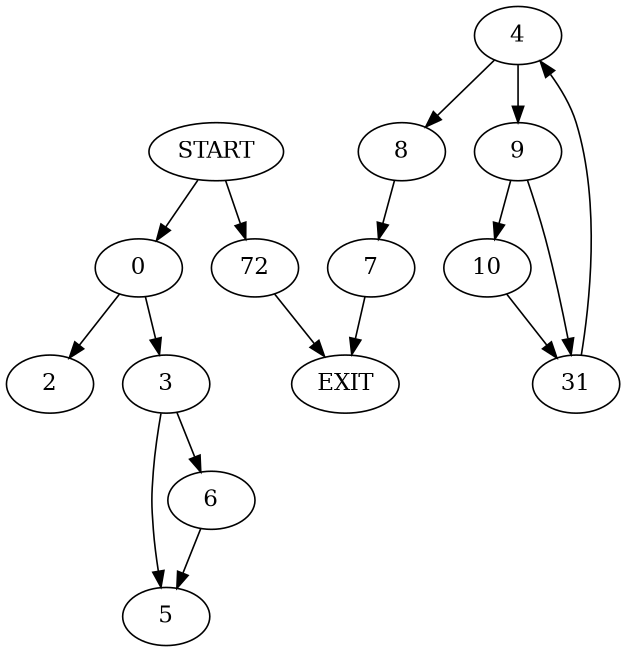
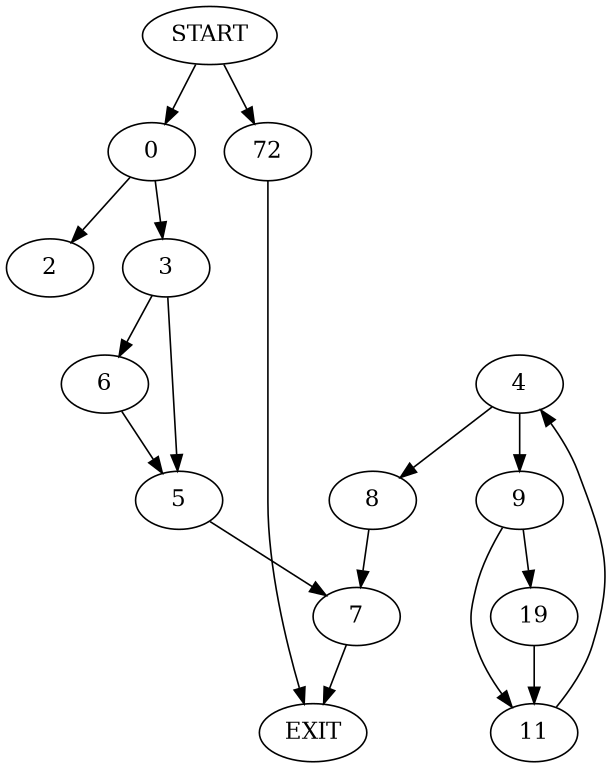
node "10": label "10" -> "19"
node "31": label "31" -> "11"
edge "5" -> "7": added
